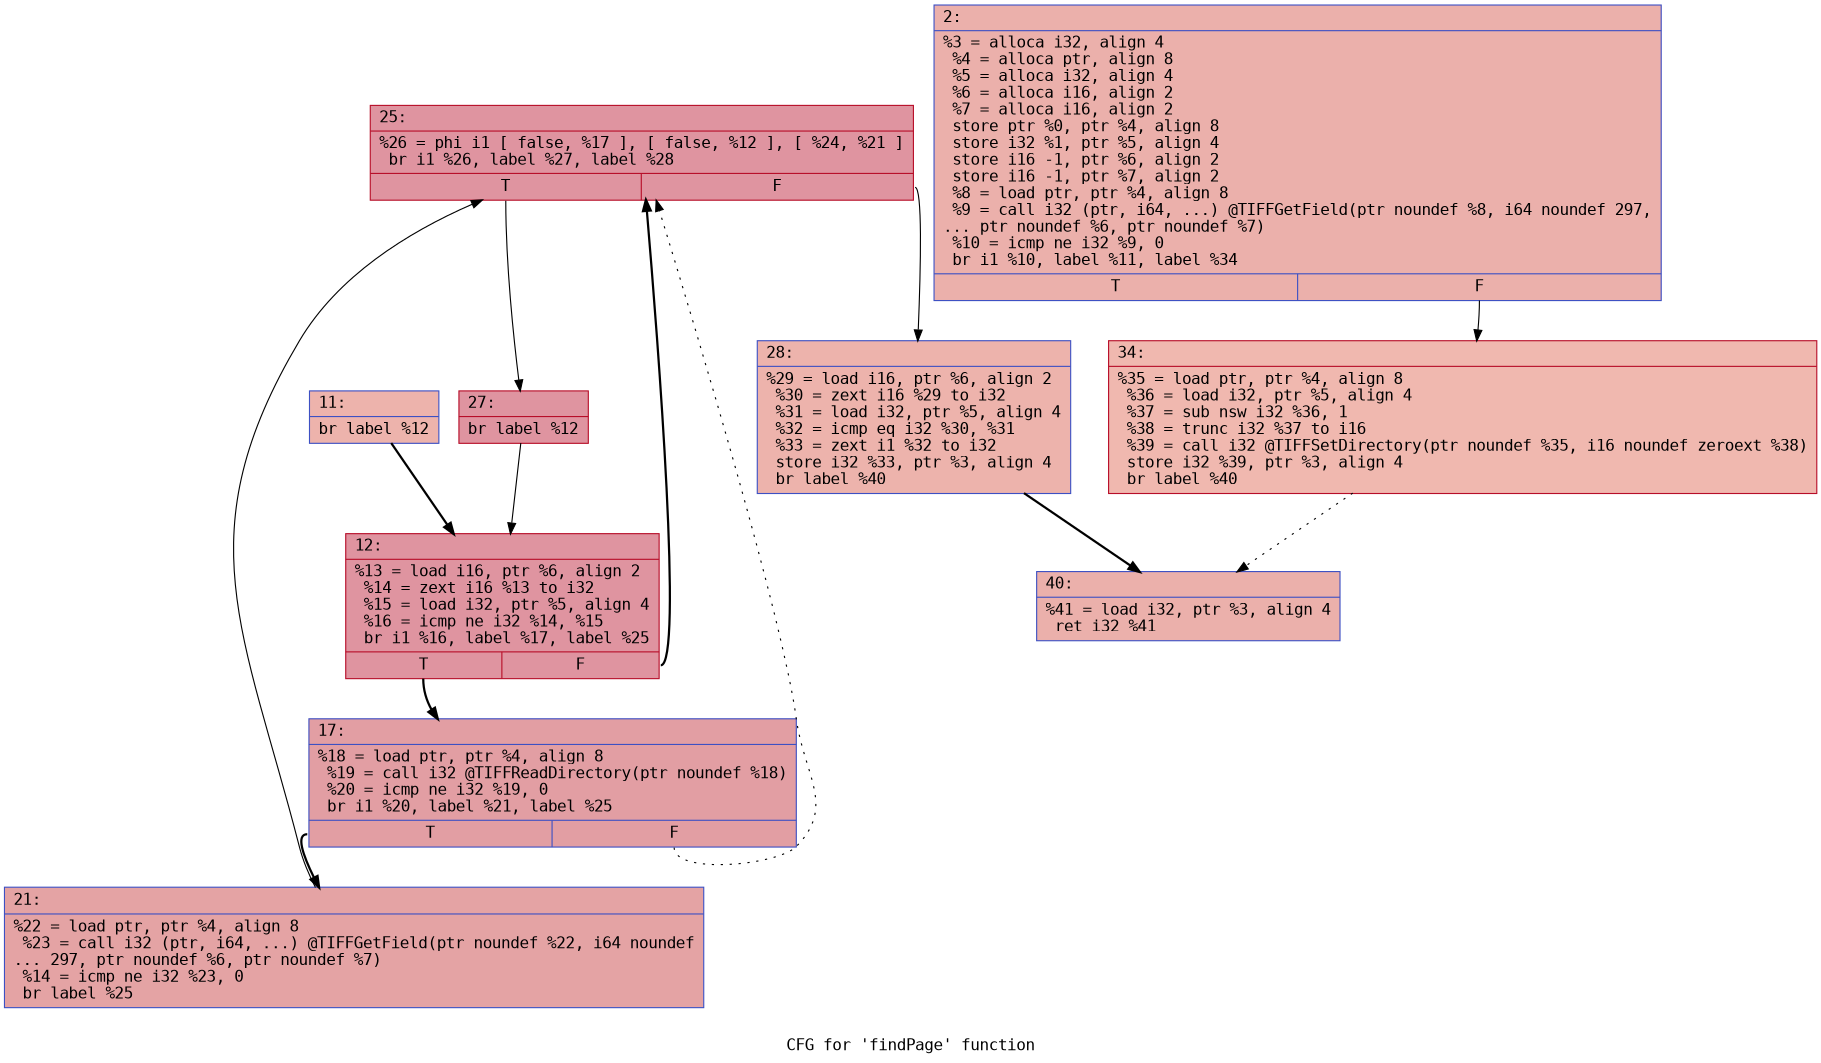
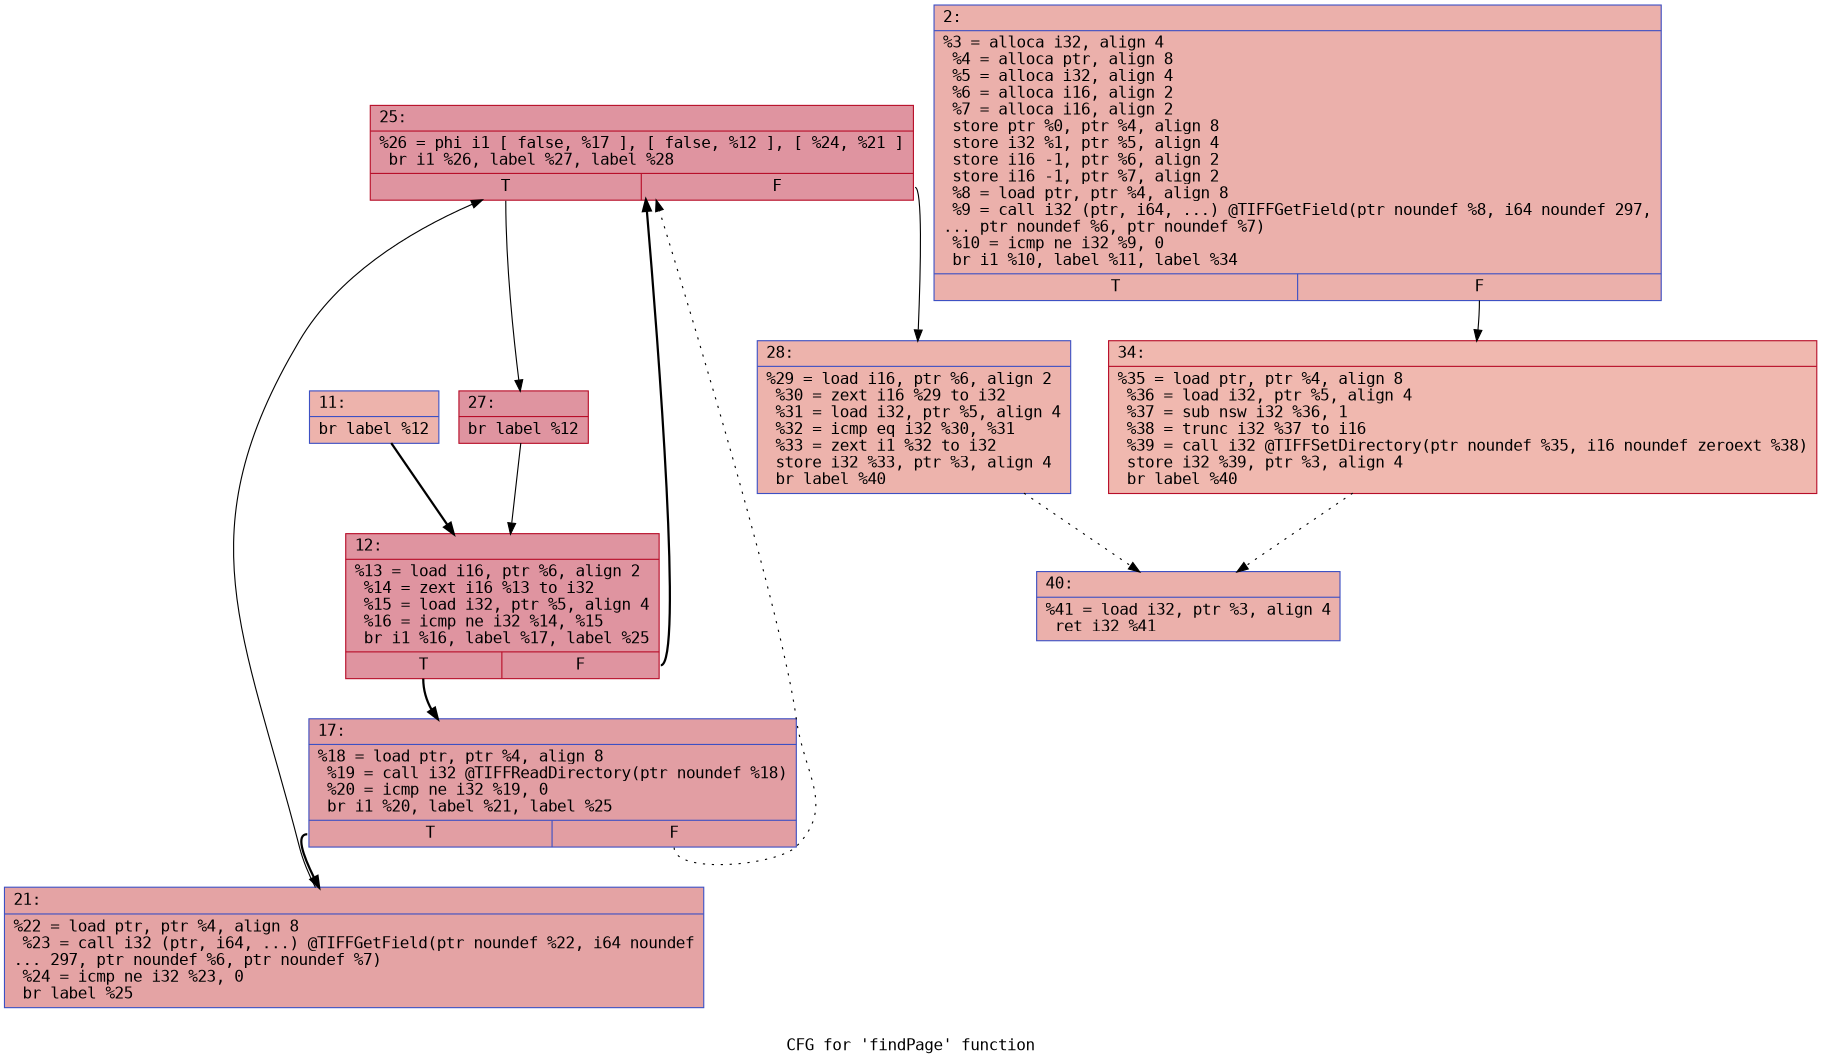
edge "28:" -> "40:": style bold -> dotted
node "21:": text "%14 = icmp ne i32 %23, 0" -> "%24 = icmp ne i32 %23, 0"
